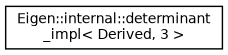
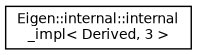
node "Eigen::internal::determinant _impl< Derived, 3 >": label "Eigen::internal::determinant _impl< Derived, 3 >" -> "Eigen::internal::internal _impl< Derived, 3 >"
